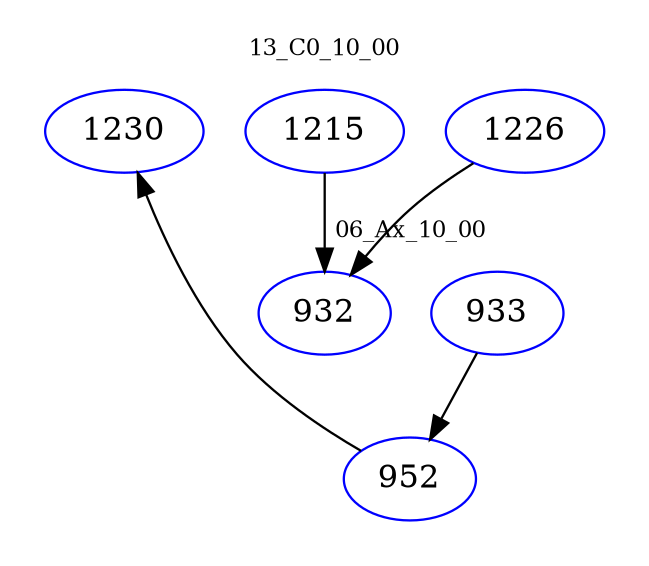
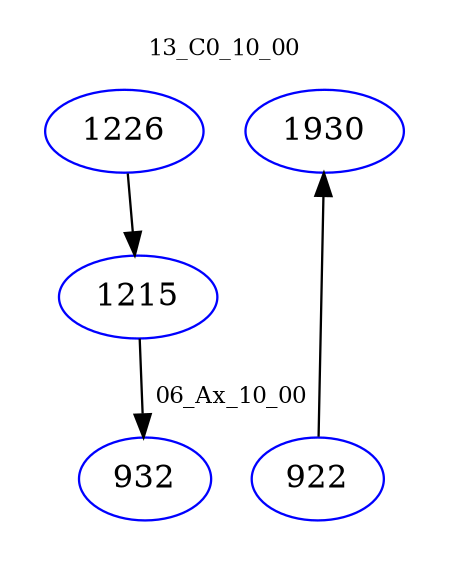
node "1230": label "1230" -> "1930"
edge "1226" -> "932": now "1226" -> "1215"
node "933": removed
node "952": label "952" -> "922"
